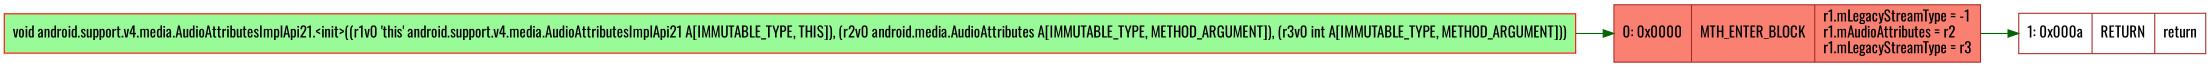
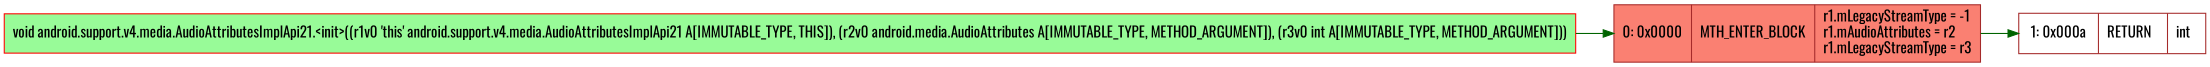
node "1: 0x000a": text "return" -> "int"
